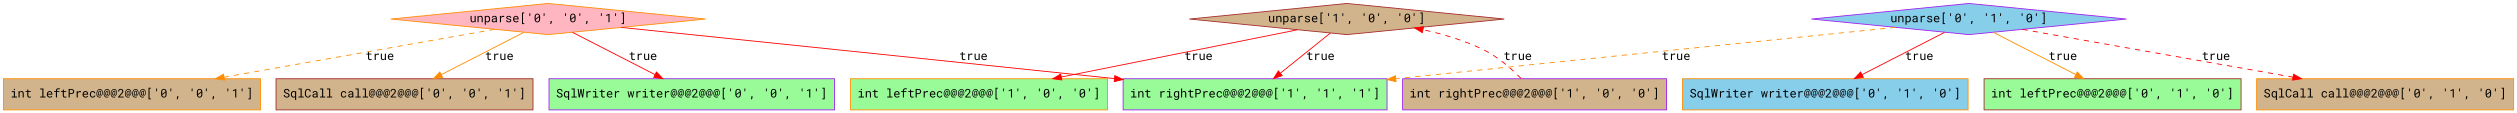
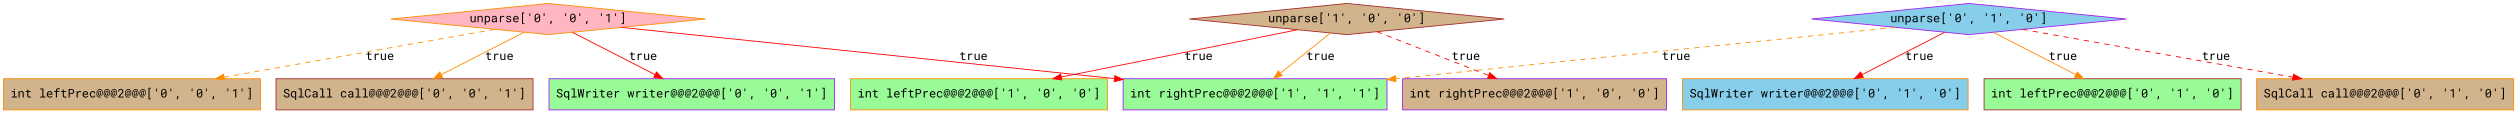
edge "int rightPrec@@@2@@@['1', '0', '0']" -> "unparse['1', '0', '0']": reversed
edge "unparse['1', '0', '0']" -> "int rightPrec@@@2@@@['1', '1', '1']": color red -> darkorange
